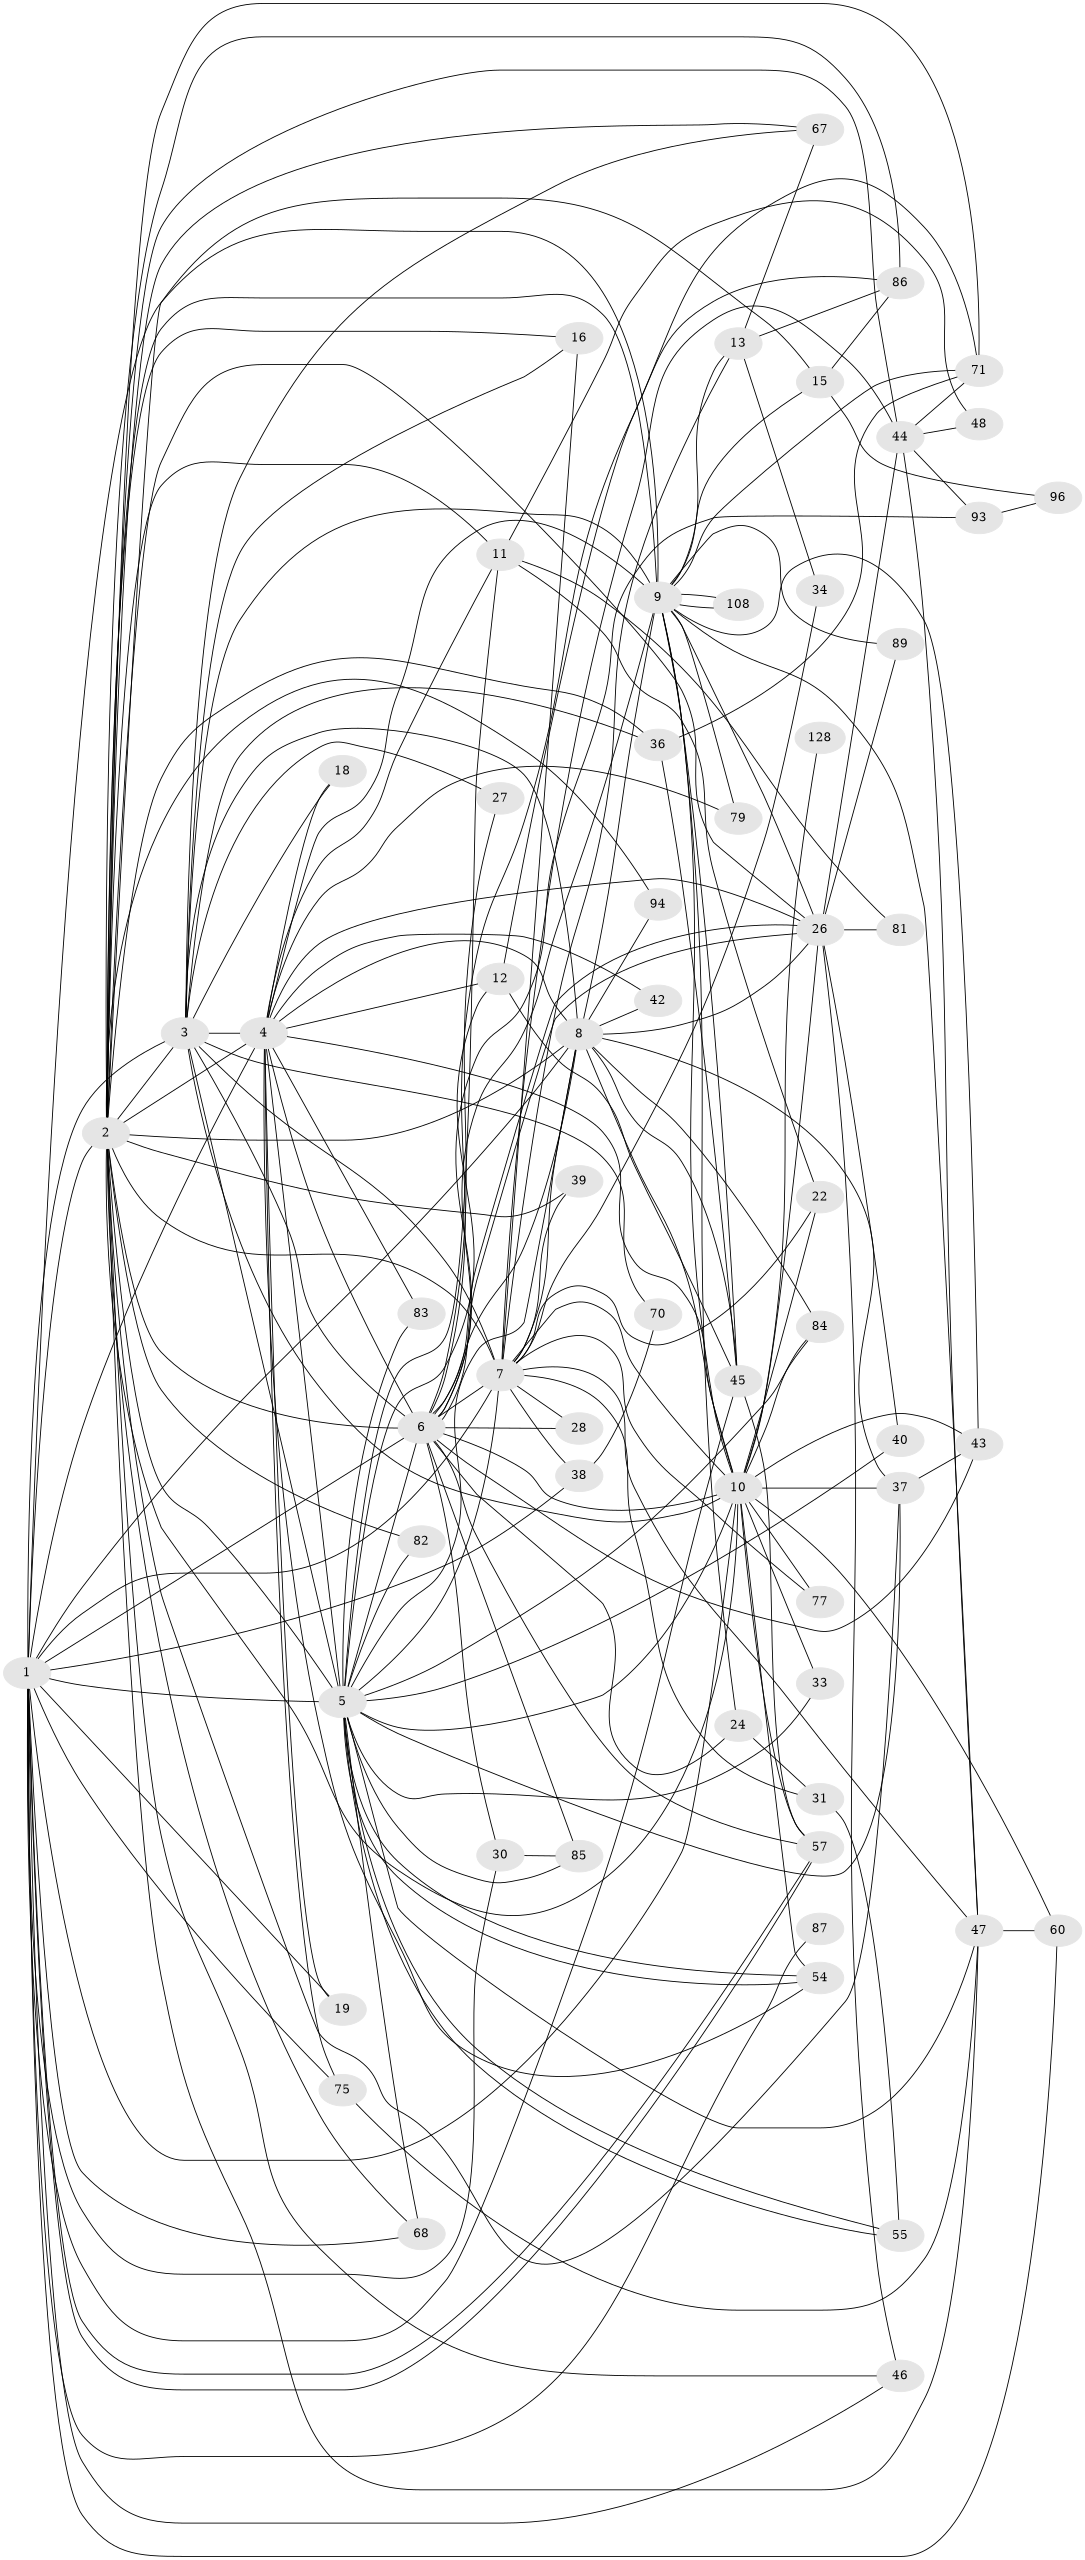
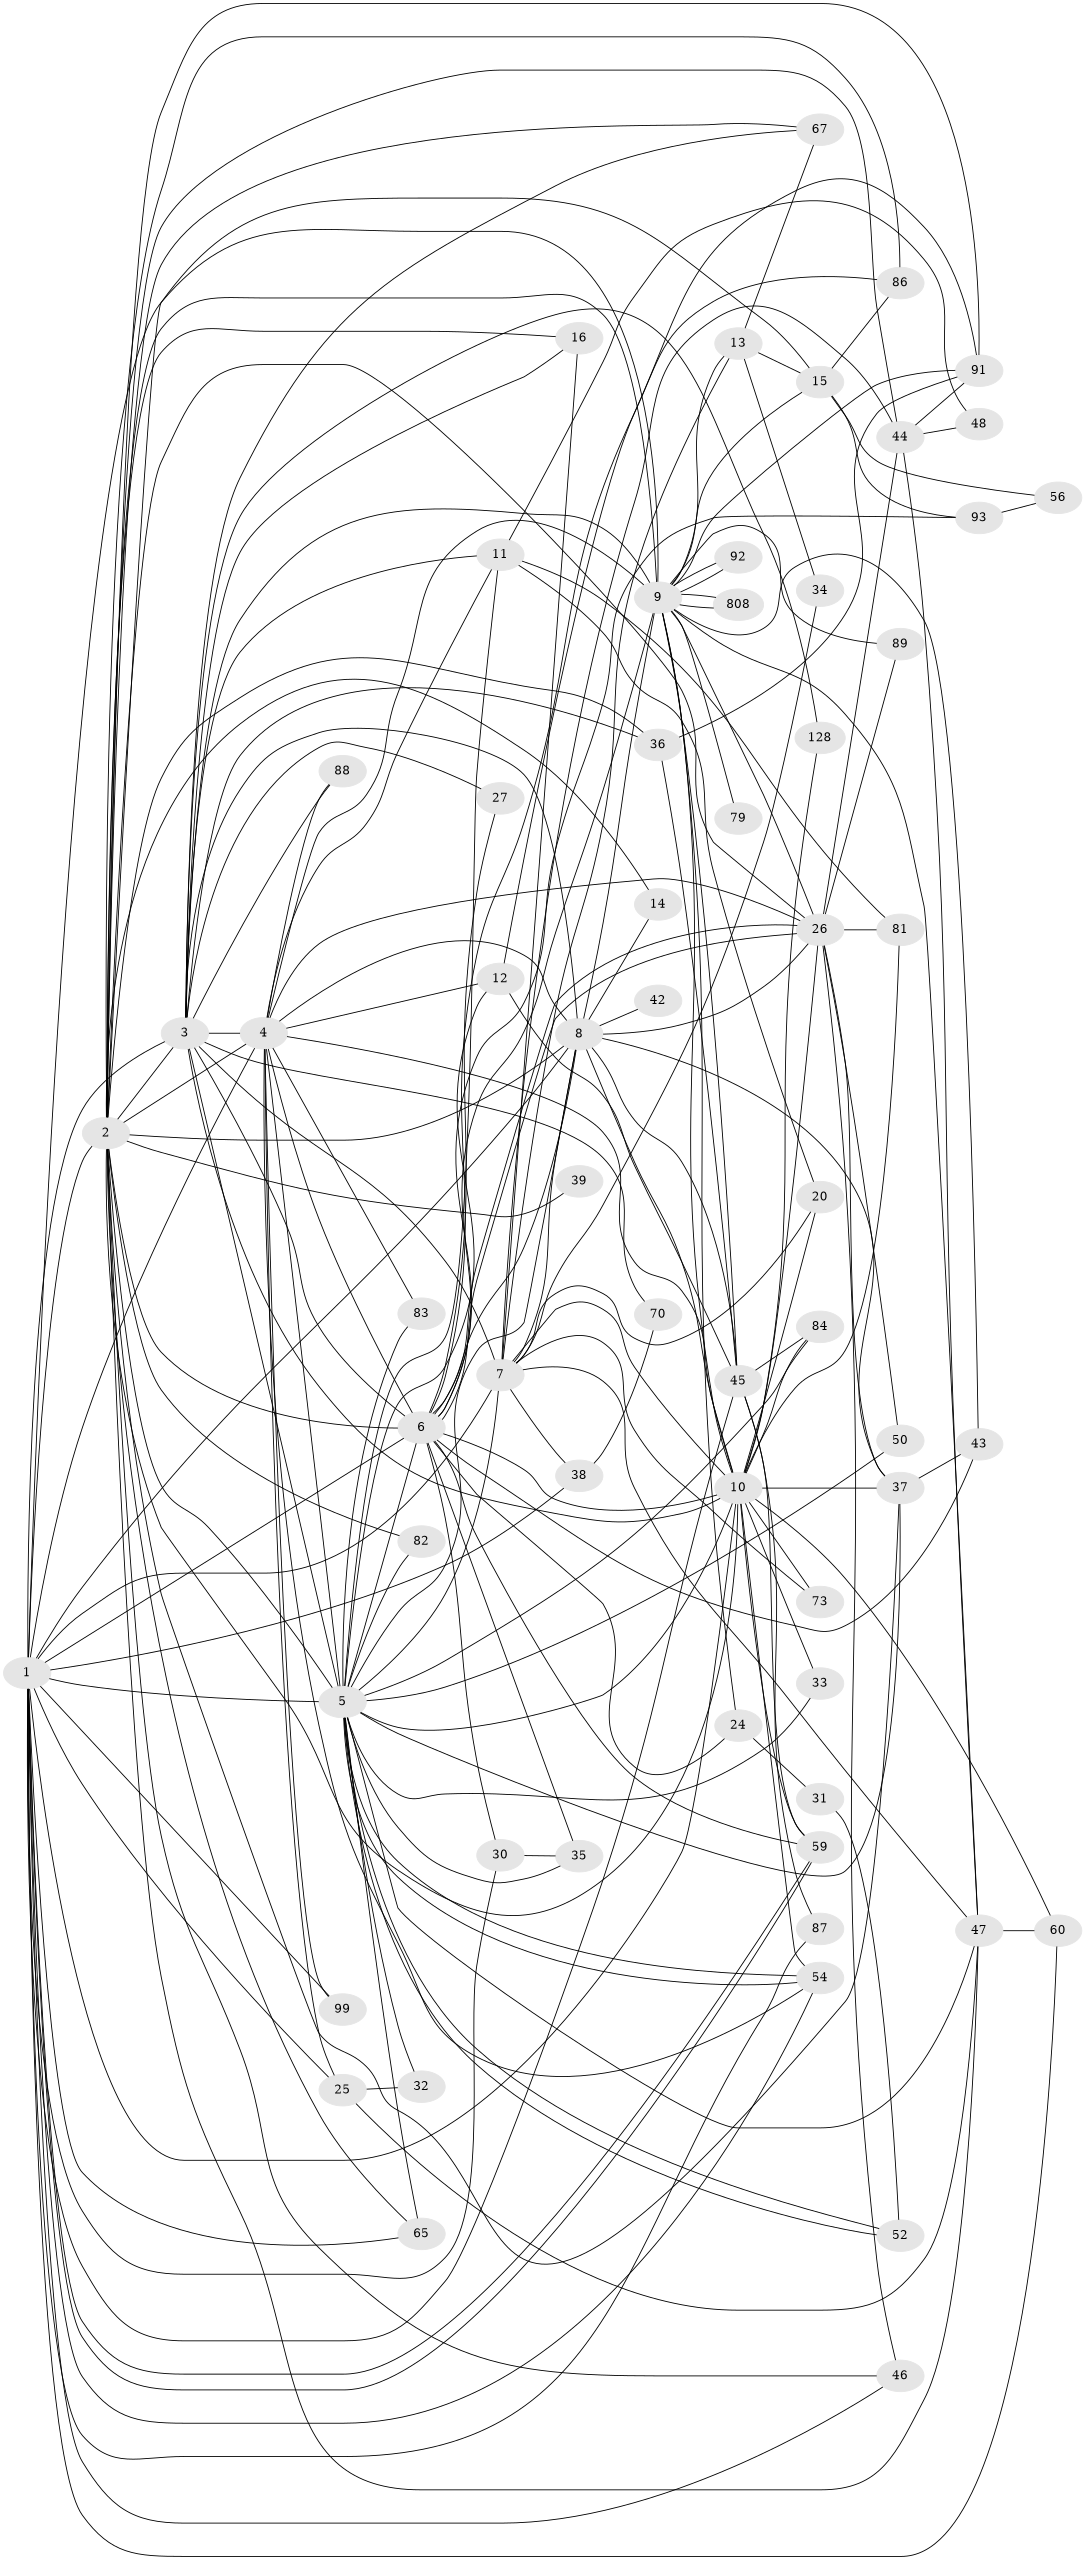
edge "86" -- "13": now "15" -- "13"
node "71": label "71" -> "91"
edge "128" -- "3": added
edge "44" -- "93": now "15" -- "93"
node "96": label "96" -> "56"
node "92": added
node "108": label "108" -> "808"
edge "11" -- "2": now "11" -- "3"
node "18": label "18" -> "88"
edge "79" -- "4": removed
node "94": label "94" -> "14"
edge "42" -- "4": removed
edge "26" -- "37": added
edge "8" -- "84": now "45" -- "84"
node "22": label "22" -> "20"
edge "2" -- "7": removed
edge "39" -- "7": removed
edge "7" -- "6": removed
edge "43" -- "10": now "81" -- "10"
node "28": removed
node "40": label "40" -> "50"
edge "7" -- "31": removed
node "77": label "77" -> "73"
edge "45" -- "87": added
node "57": label "57" -> "59"
node "85": label "85" -> "35"
node "19": label "19" -> "99"
node "32": added
node "75": label "75" -> "25"
node "68": label "68" -> "65"
node "55": label "55" -> "52"
edge "1" -- "54": added
